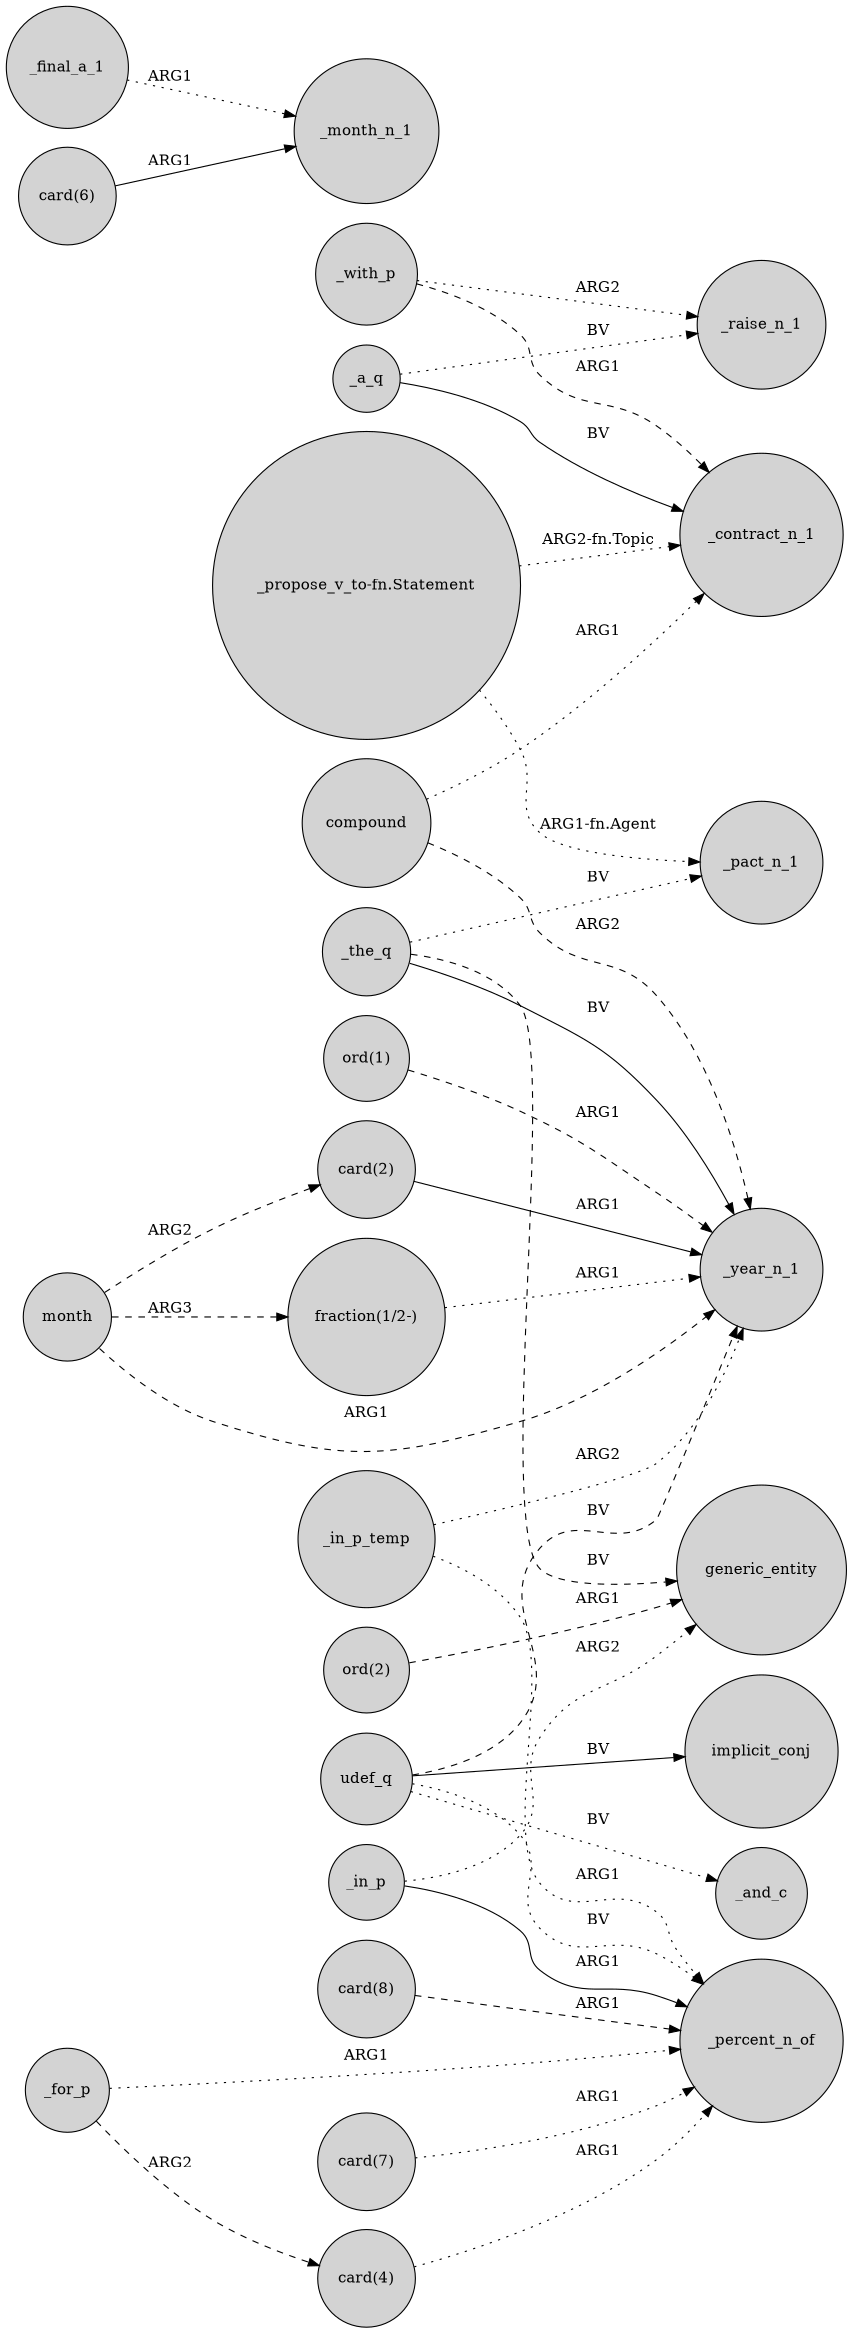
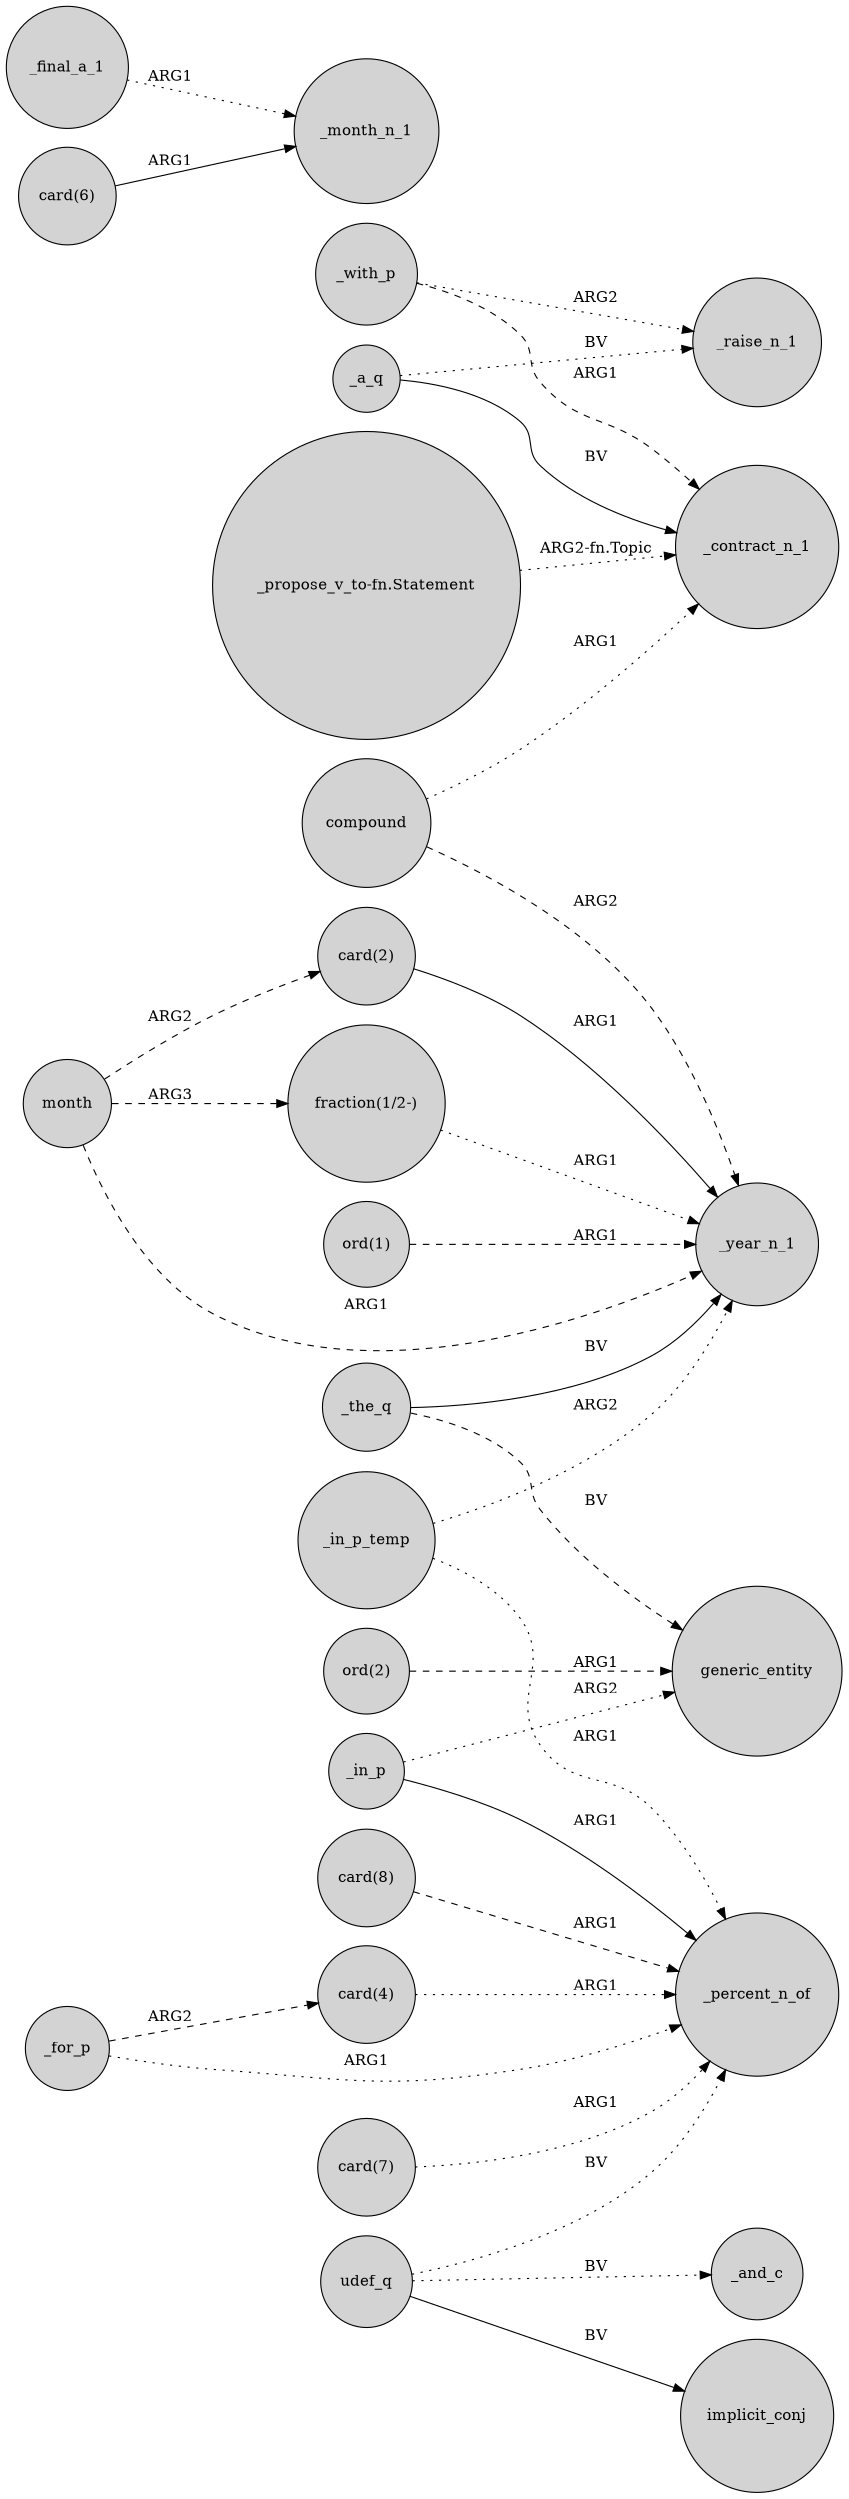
node "_pact_n_1": removed
edge "udef_q" -> "_year_n_1": removed, label "BV"
